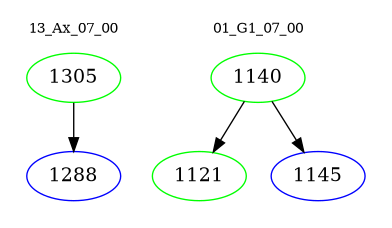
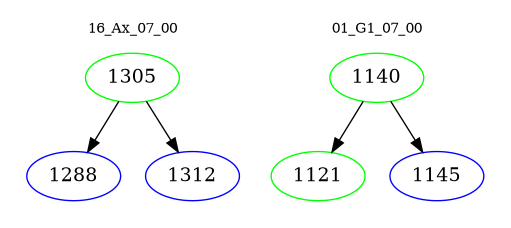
cluster "13_Ax_07_00": label "13_Ax_07_00" -> "16_Ax_07_00"
node "1312": added
